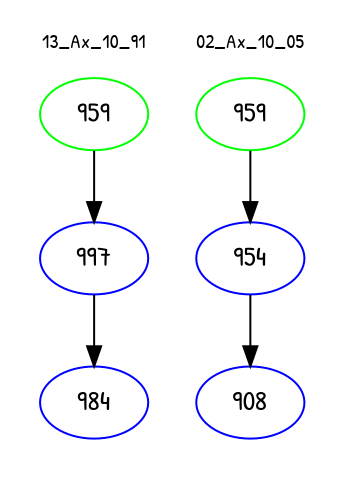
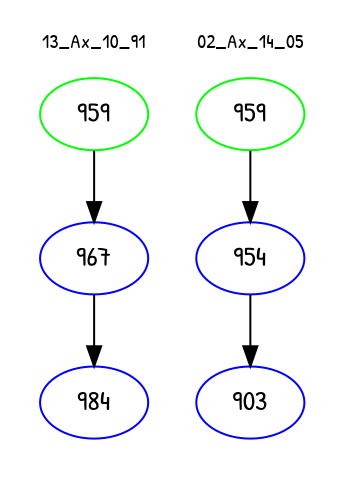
cluster "02_Ax_10_05": label "02_Ax_10_05" -> "02_Ax_14_05"
node "997": label "997" -> "967"
node "908": label "908" -> "903"
